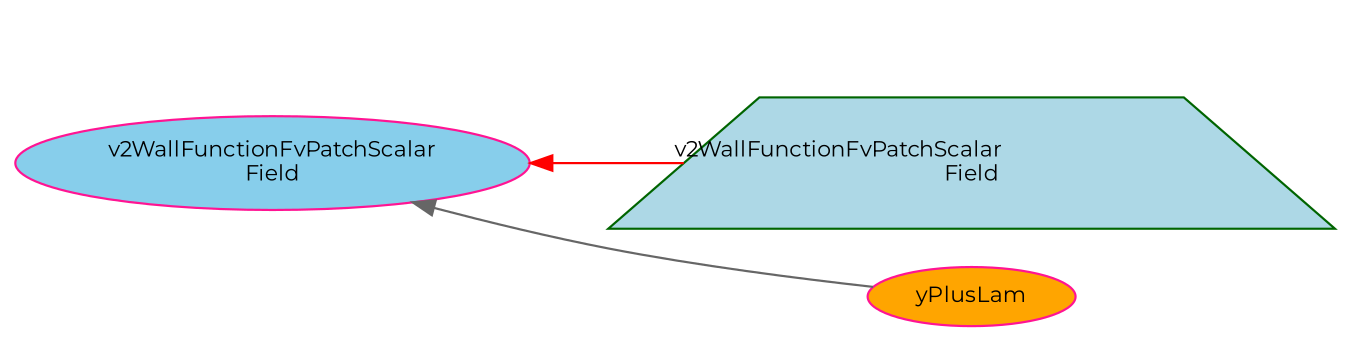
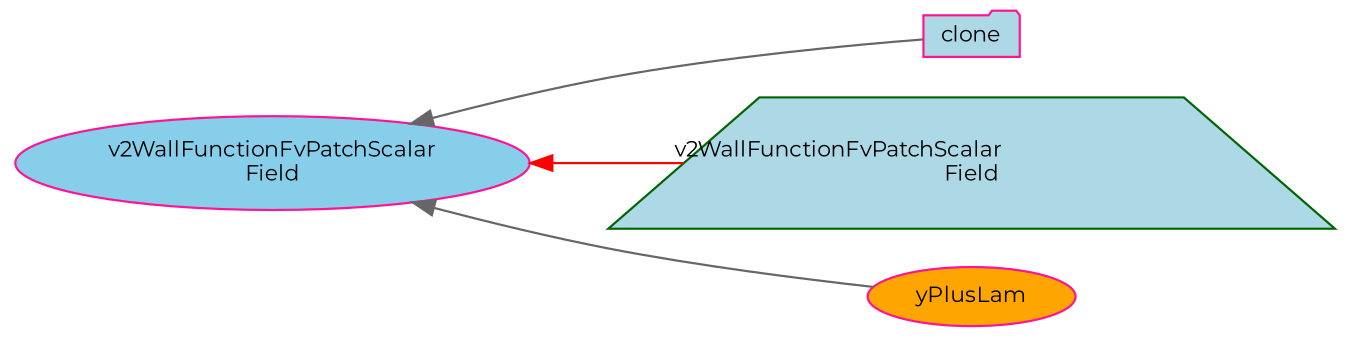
node "clone": added
